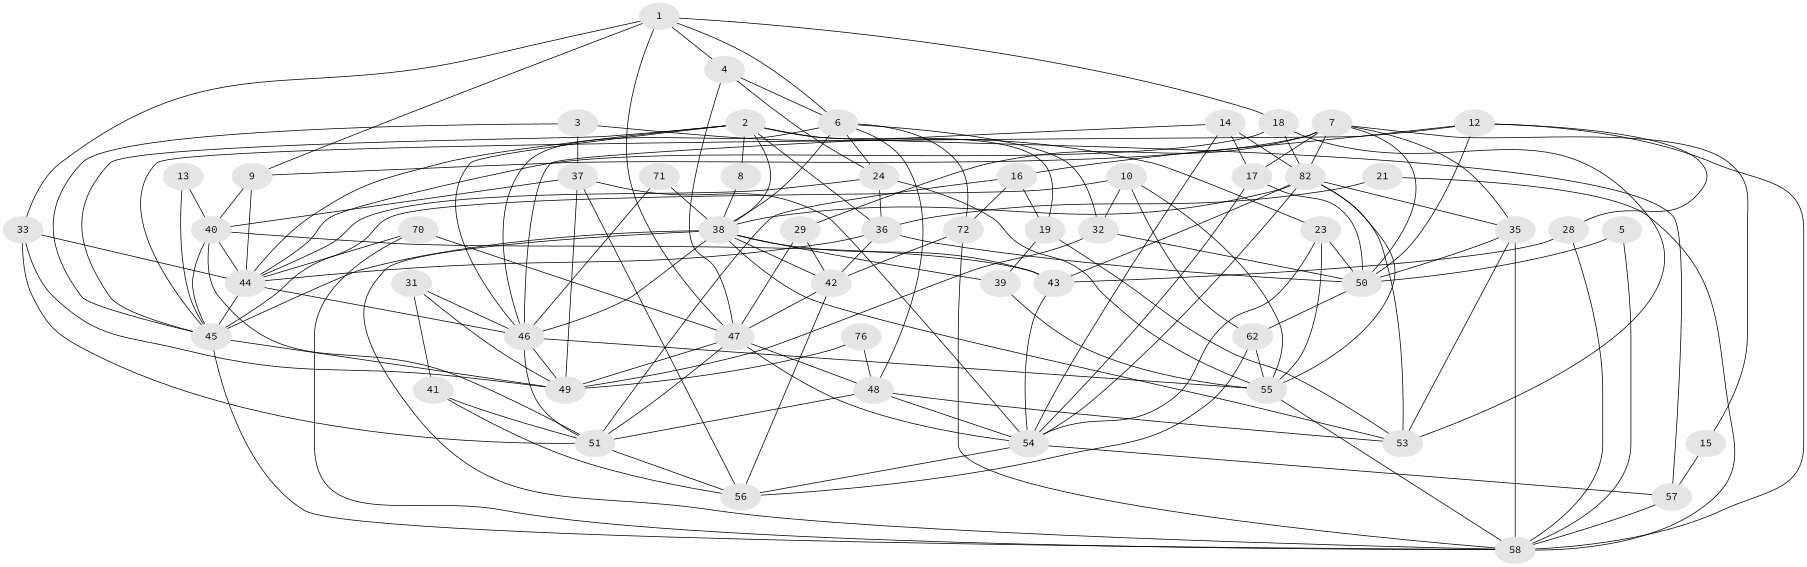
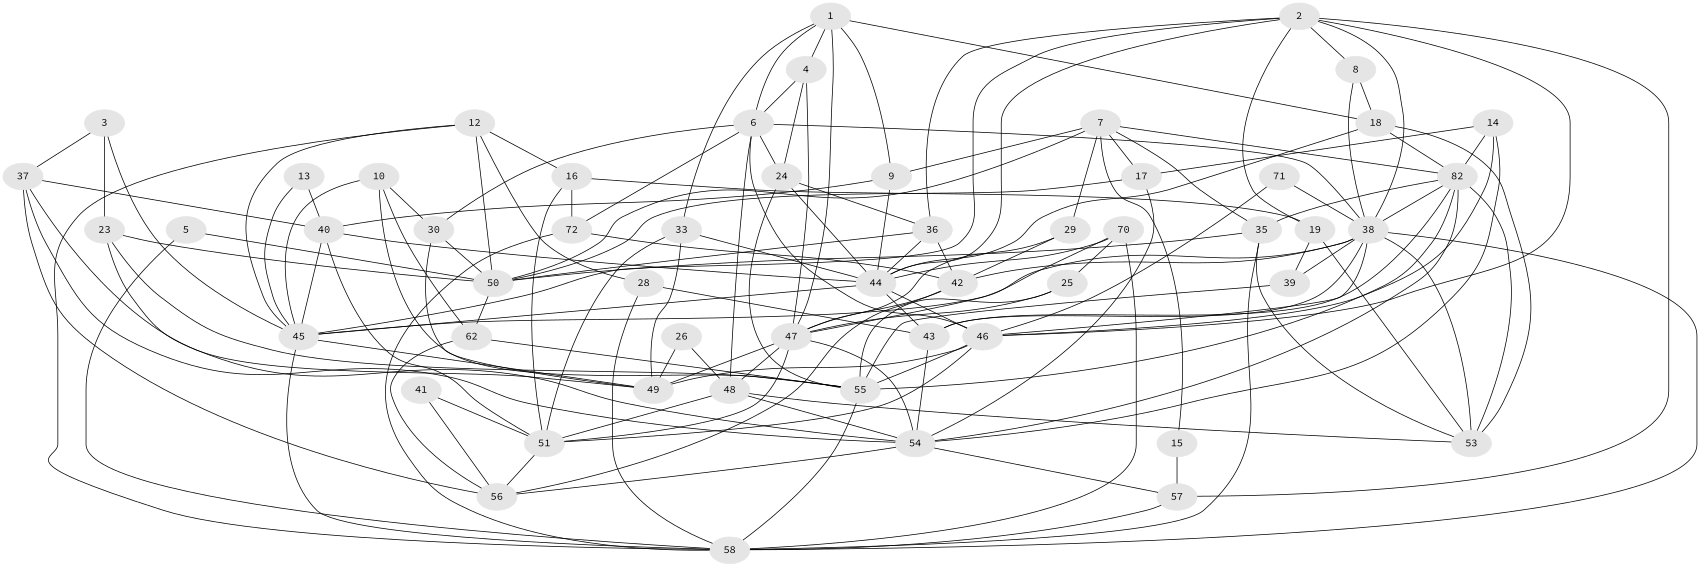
edge "8" -- "18": added
node "21": removed
node "32": label "32" -> "30"
edge "40" -- "43": now "44" -- "43"
node "31": removed
node "25": added
node "76": label "76" -> "26"
